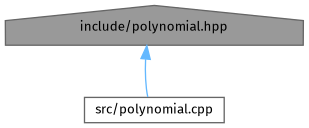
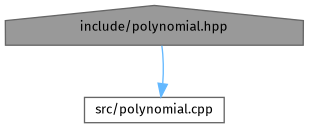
edge "src/polynomial.cpp" -> "include/polynomial.hpp": reversed
